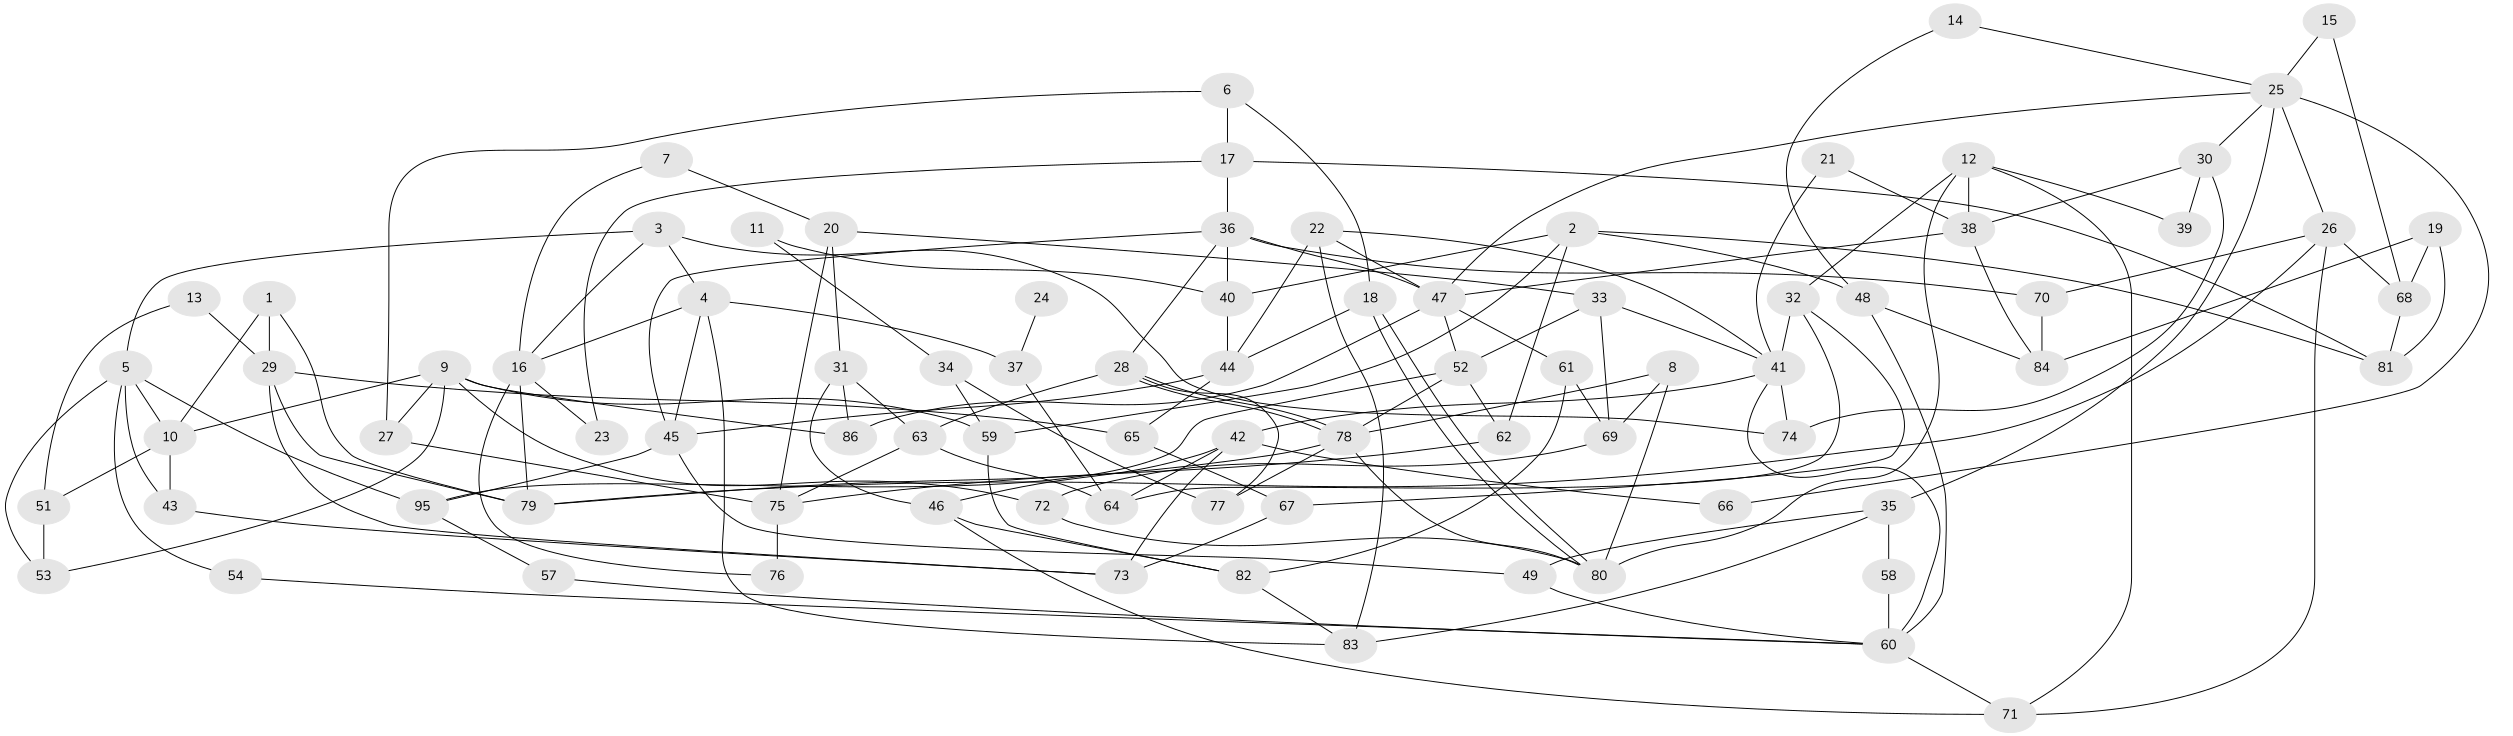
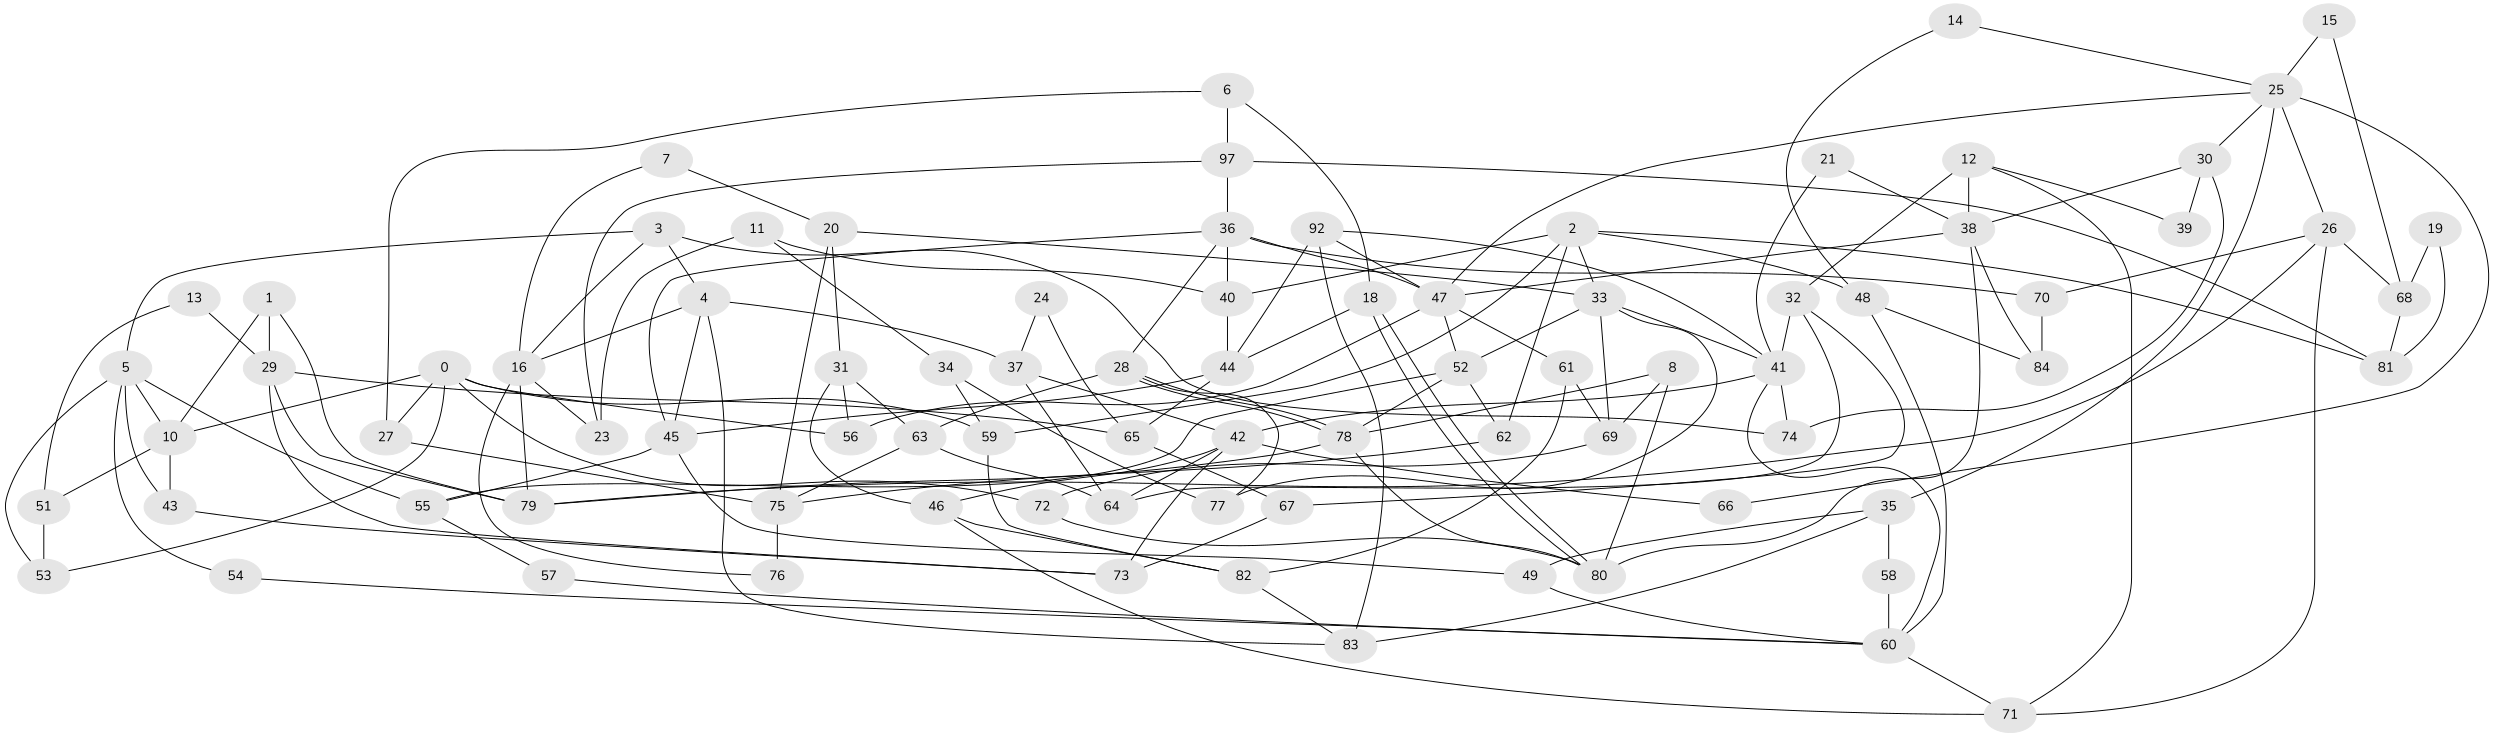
node "17": label "17" -> "97"
node "22": label "22" -> "92"
edge "2" -- "33": added
edge "11" -- "23": added
edge "19" -- "84": removed
node "9": label "9" -> "0"
edge "24" -- "65": added
edge "37" -- "42": added
node "86": label "86" -> "56"
edge "12" -- "80": now "38" -- "80"
edge "78" -- "77": now "33" -- "77"
node "95": label "95" -> "55"
